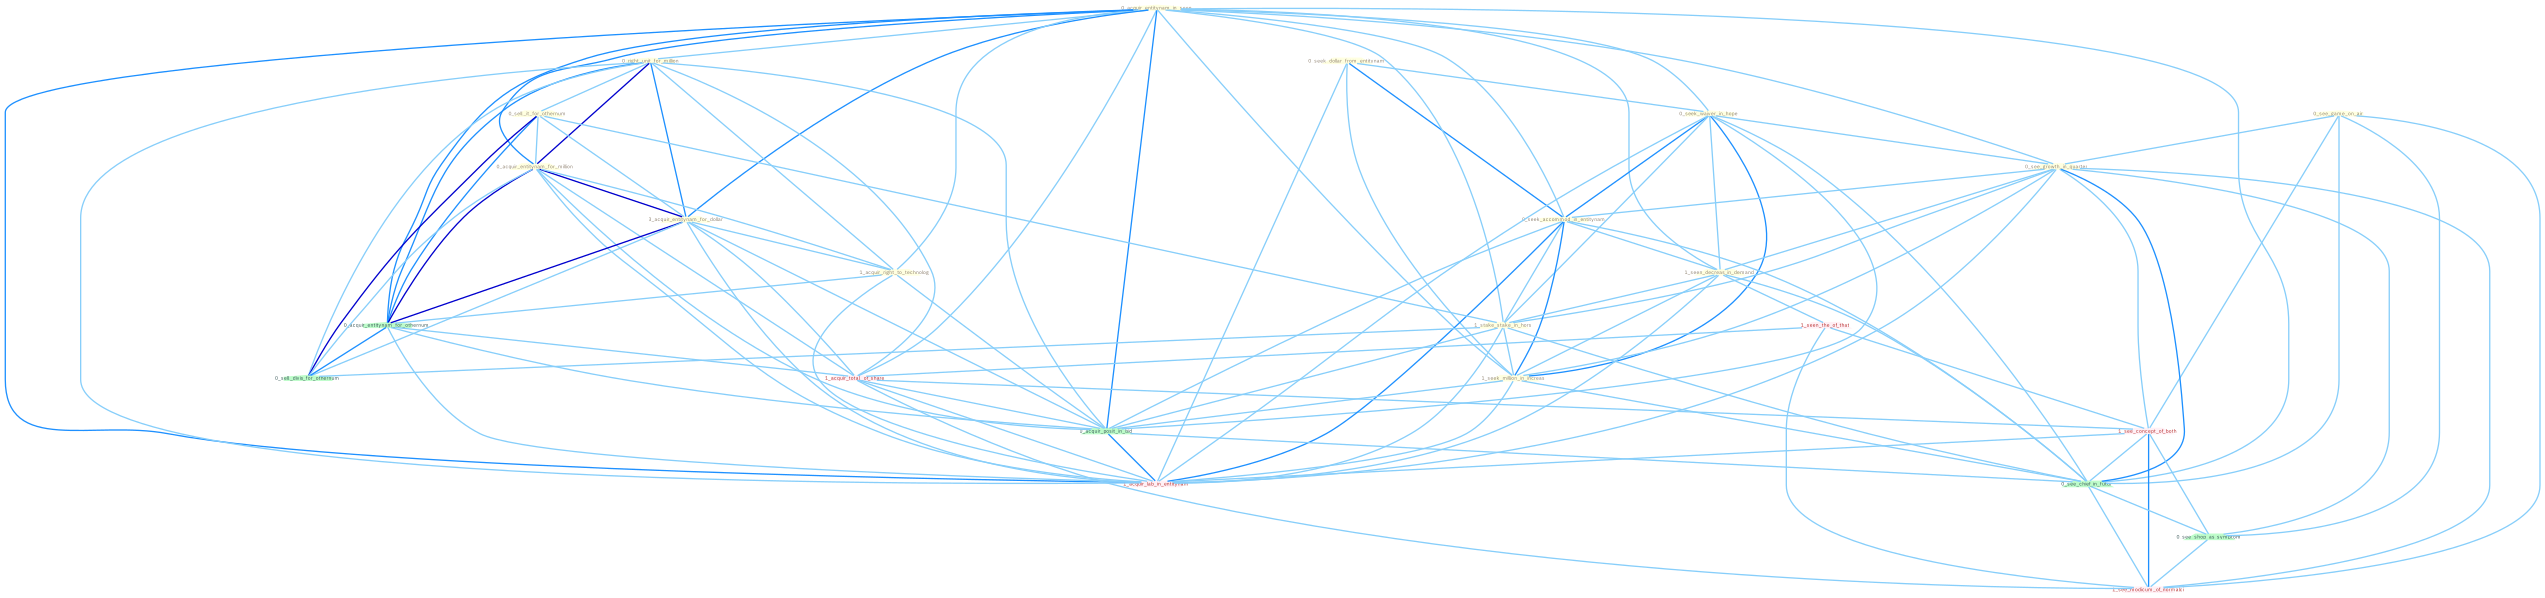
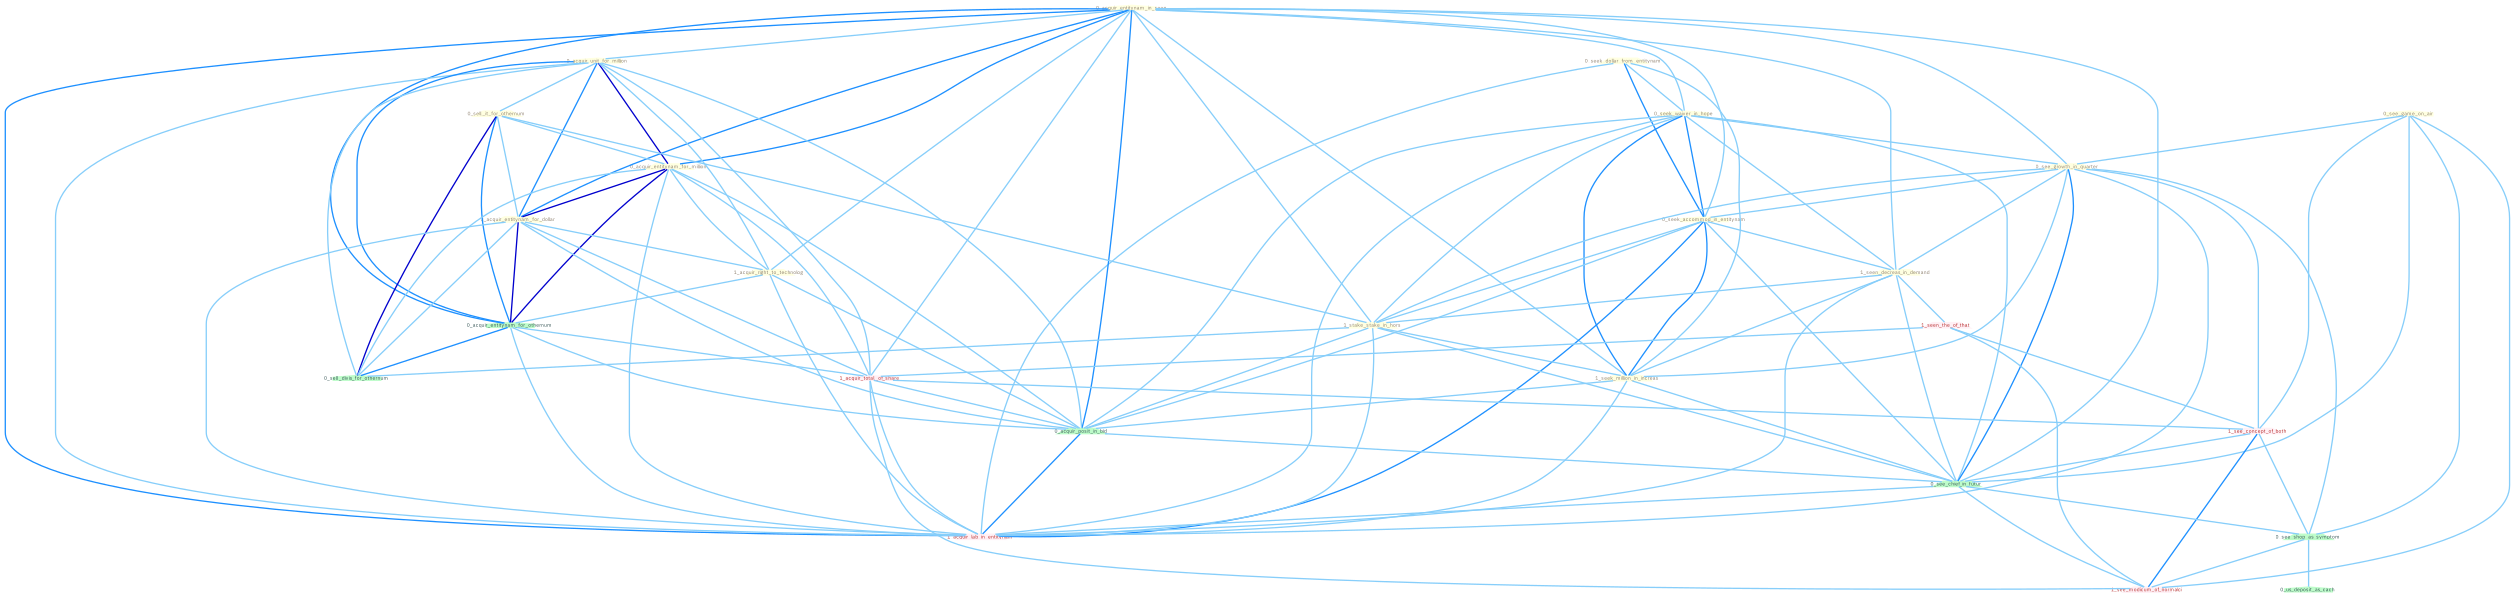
node "0_right_unit_for_million": label "0_right_unit_for_million" -> "0_acquir_unit_for_million"
edge "0_see_growth_in_quarter" -- "1_see_modicum_of_normalci": removed
edge "1_see_concept_of_both" -- "1_acquir_lab_in_entitynam": now "0_see_chief_in_futur" -- "1_acquir_lab_in_entitynam"
node "0_us_deposit_as_cach": added
